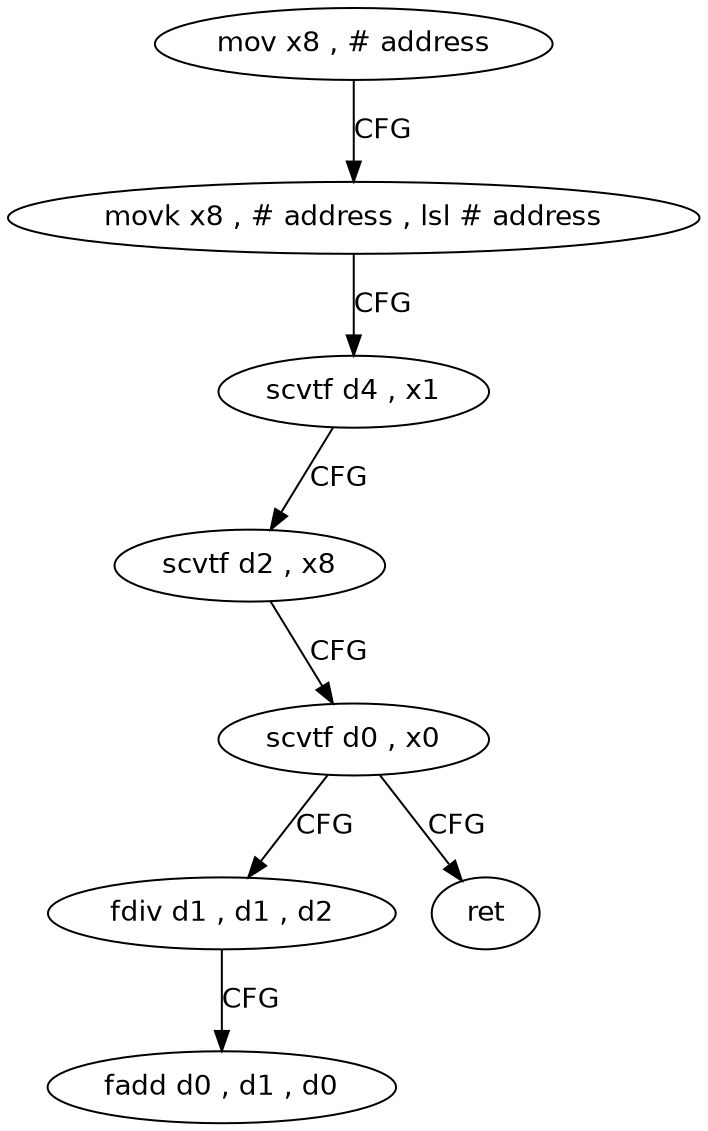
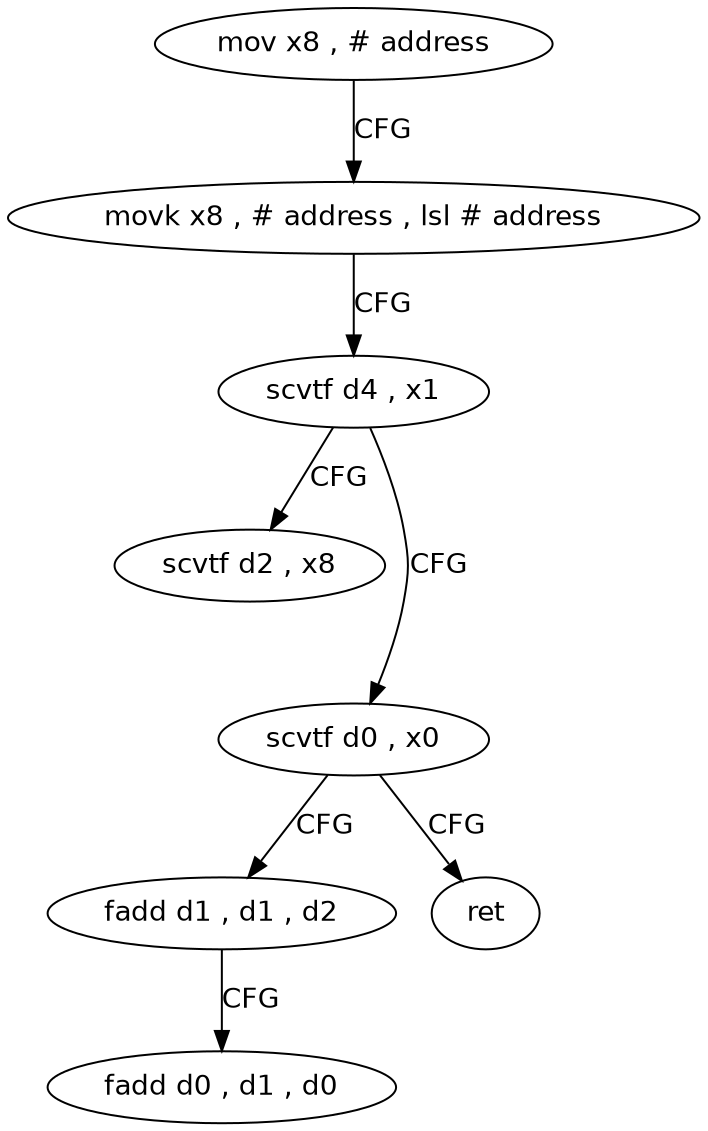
edge "scvtf d2 , x8" -> "scvtf d0 , x0": now "scvtf d4 , x1" -> "scvtf d0 , x0"
node "fdiv d1 , d1 , d2": label "fdiv d1 , d1 , d2" -> "fadd d1 , d1 , d2"
